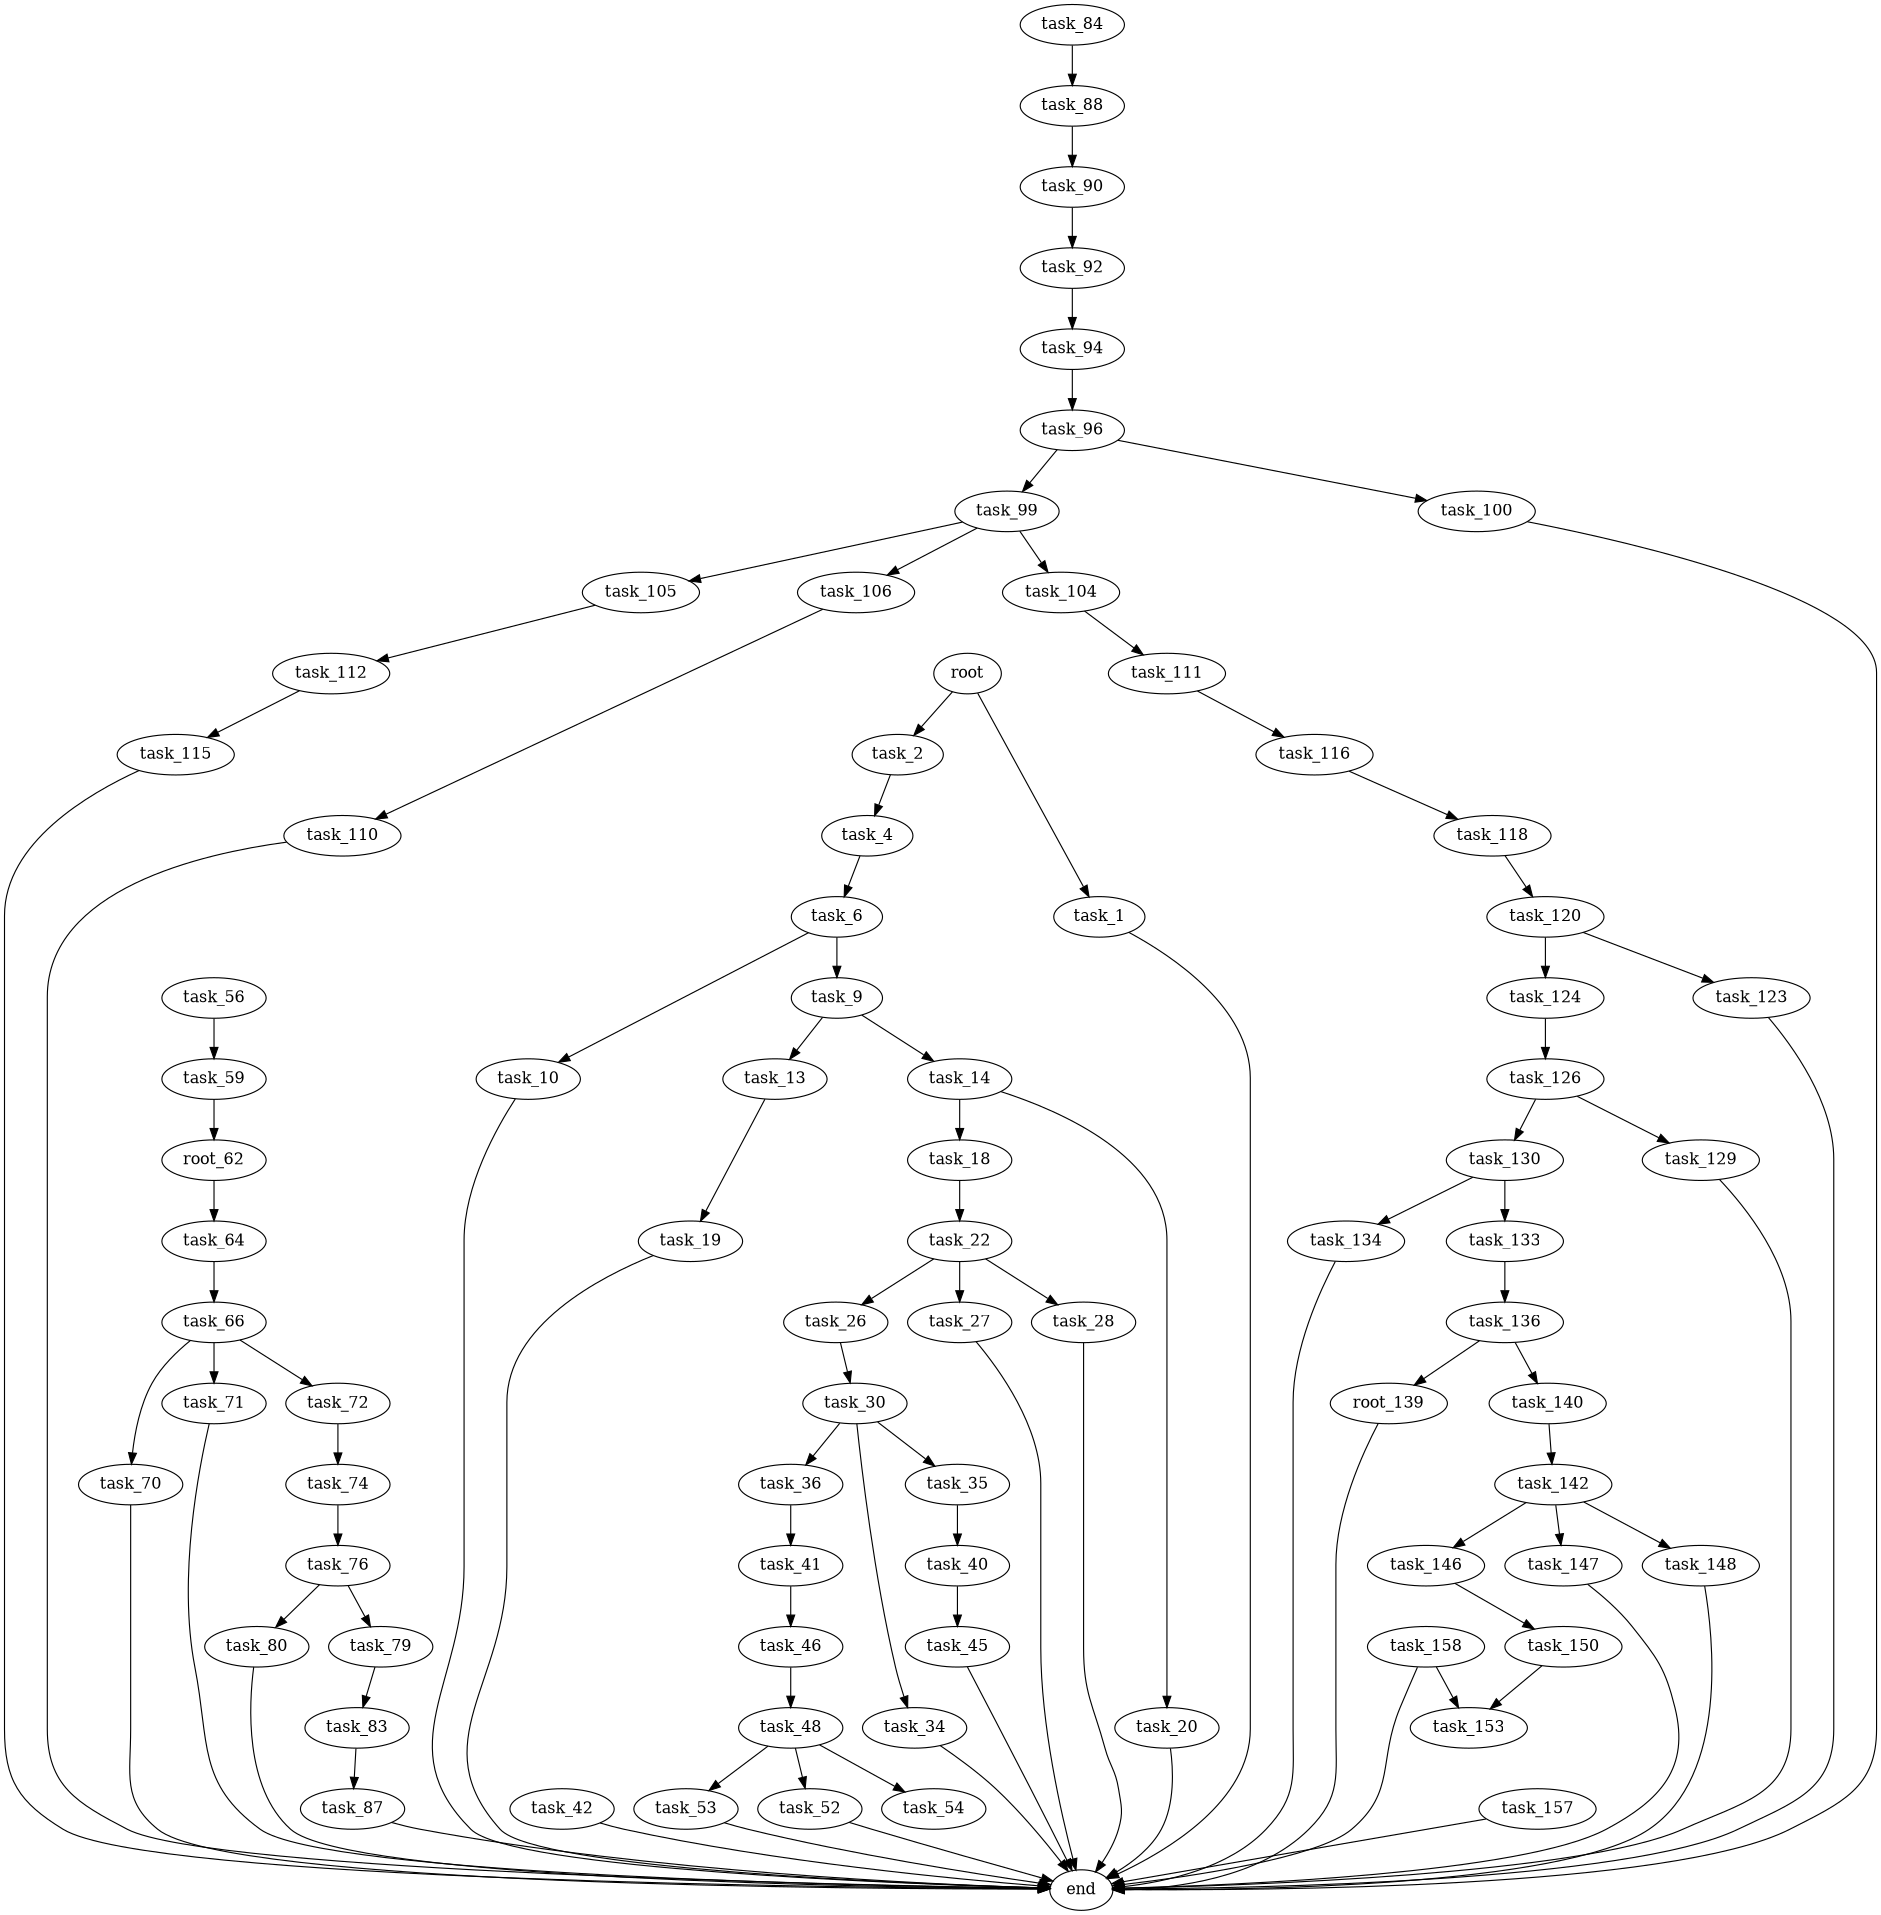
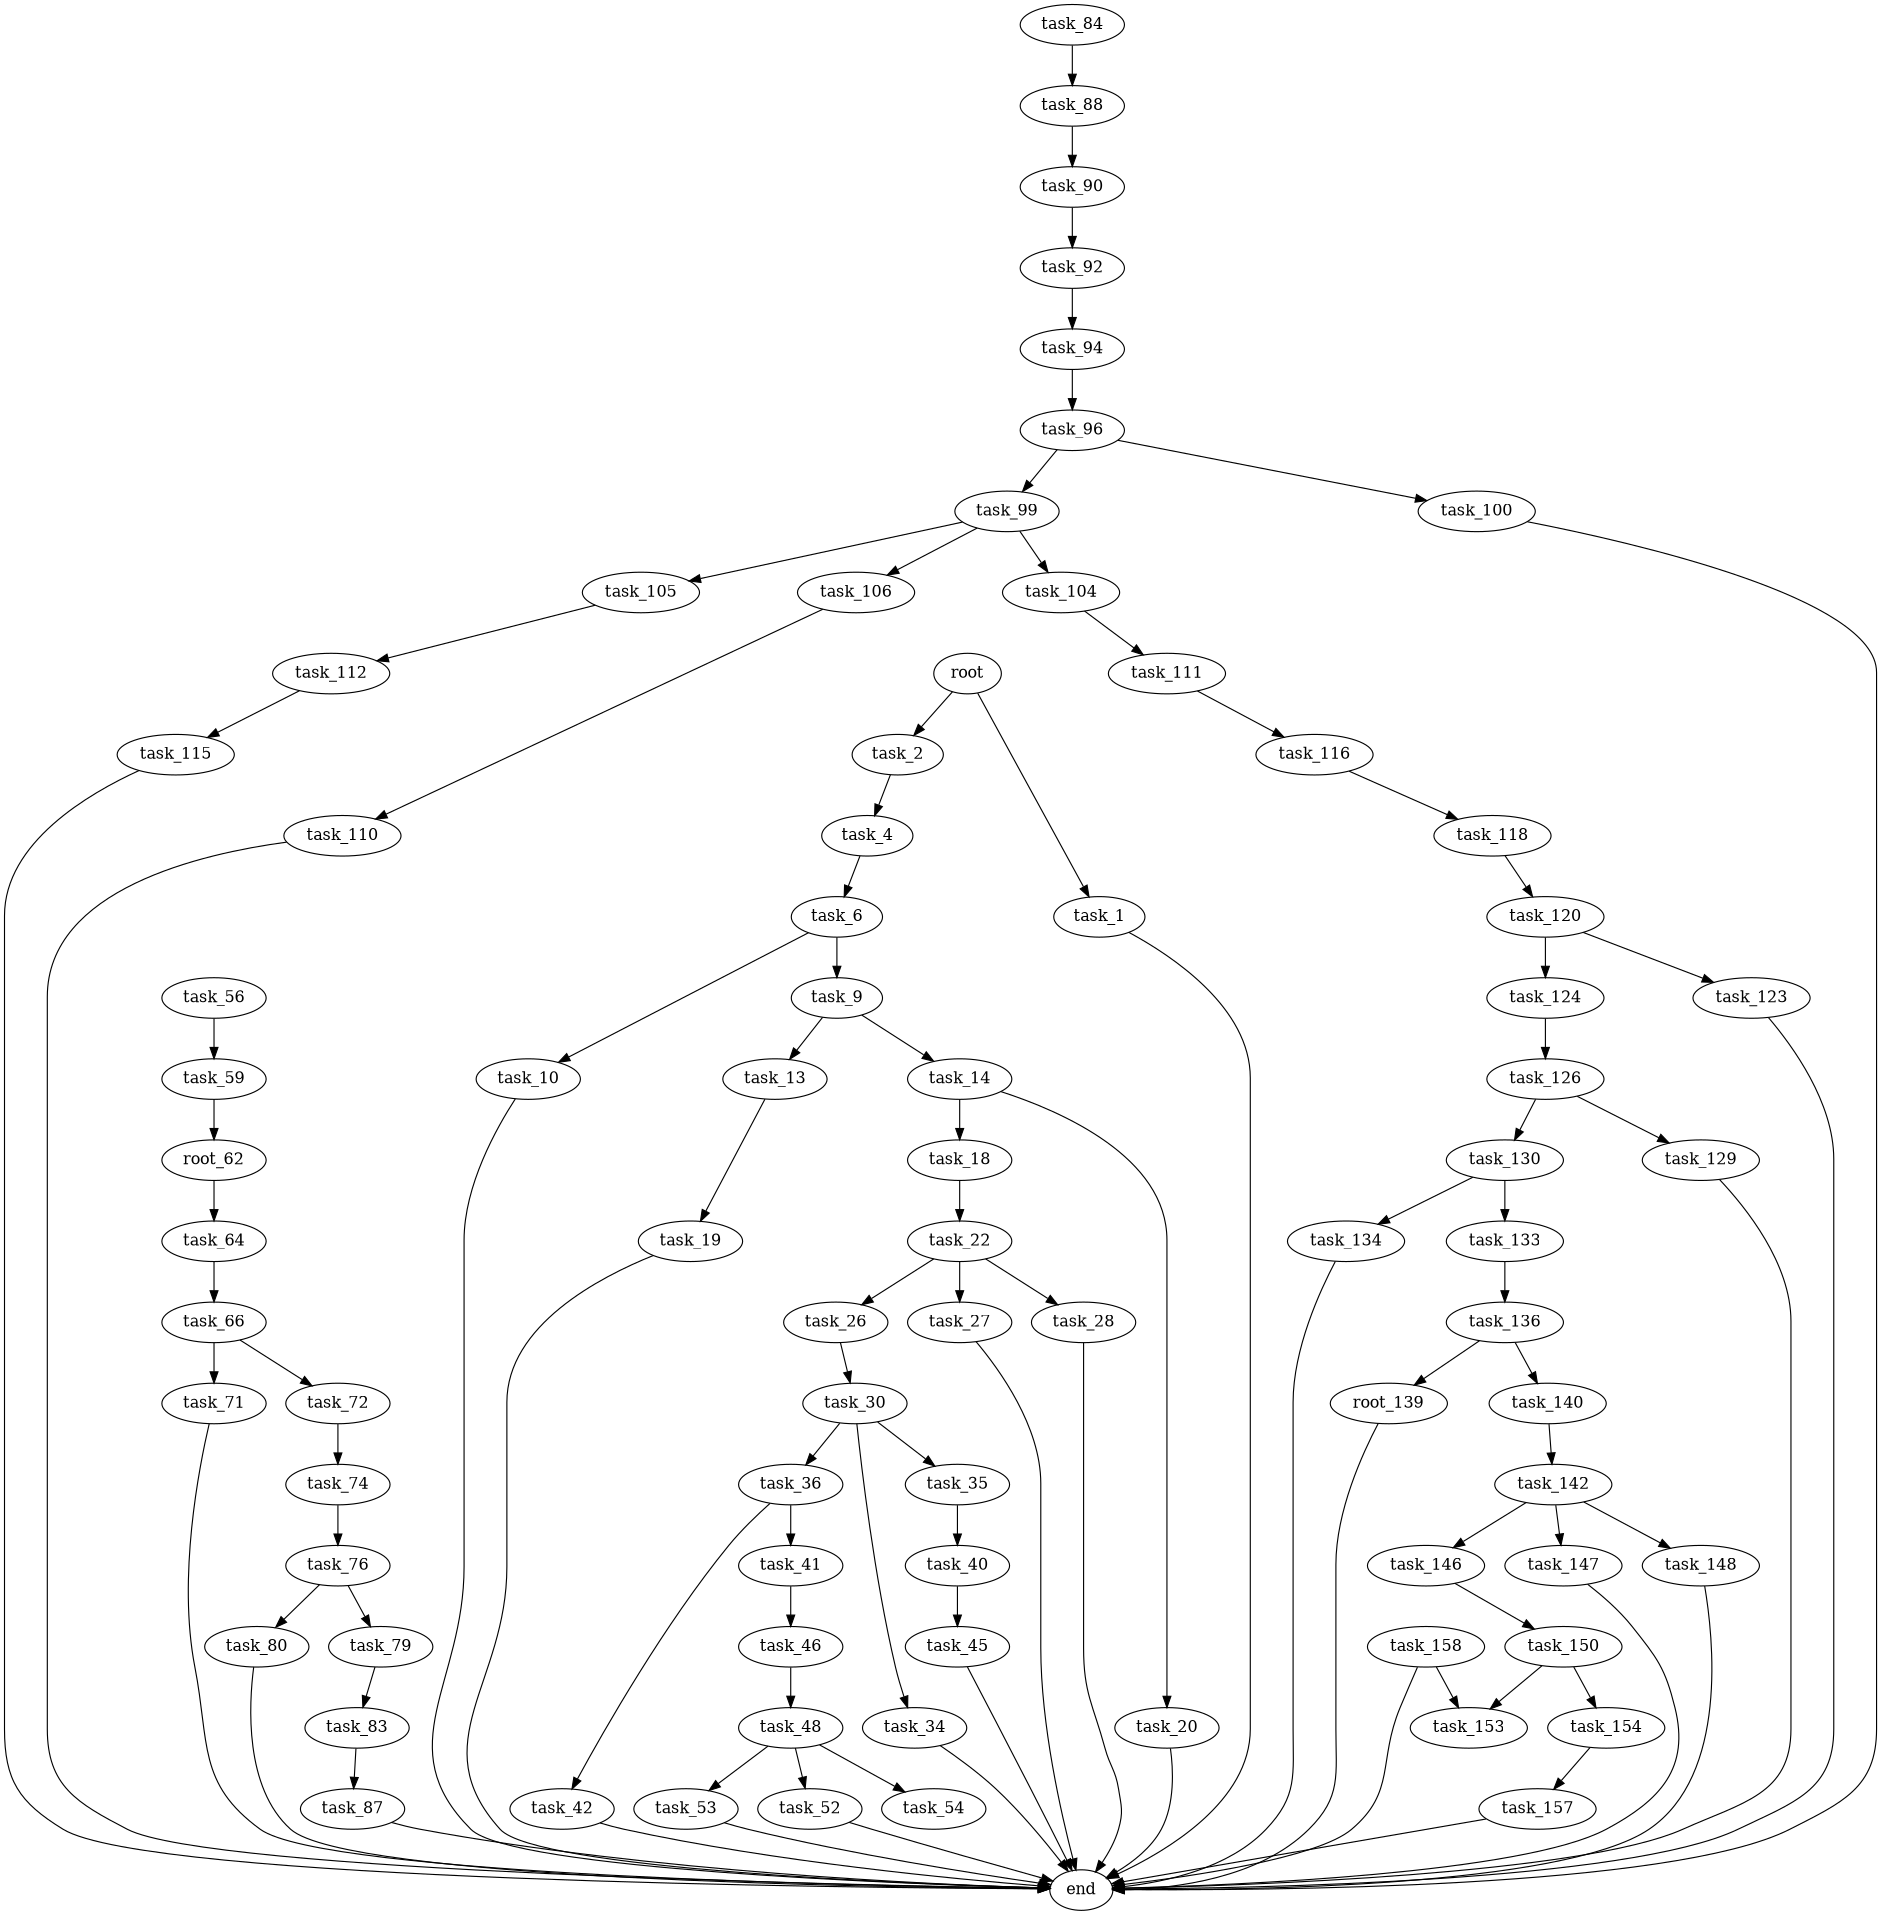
node "task_70": removed
edge "task_36" -> "task_42": added
node "task_154": added
